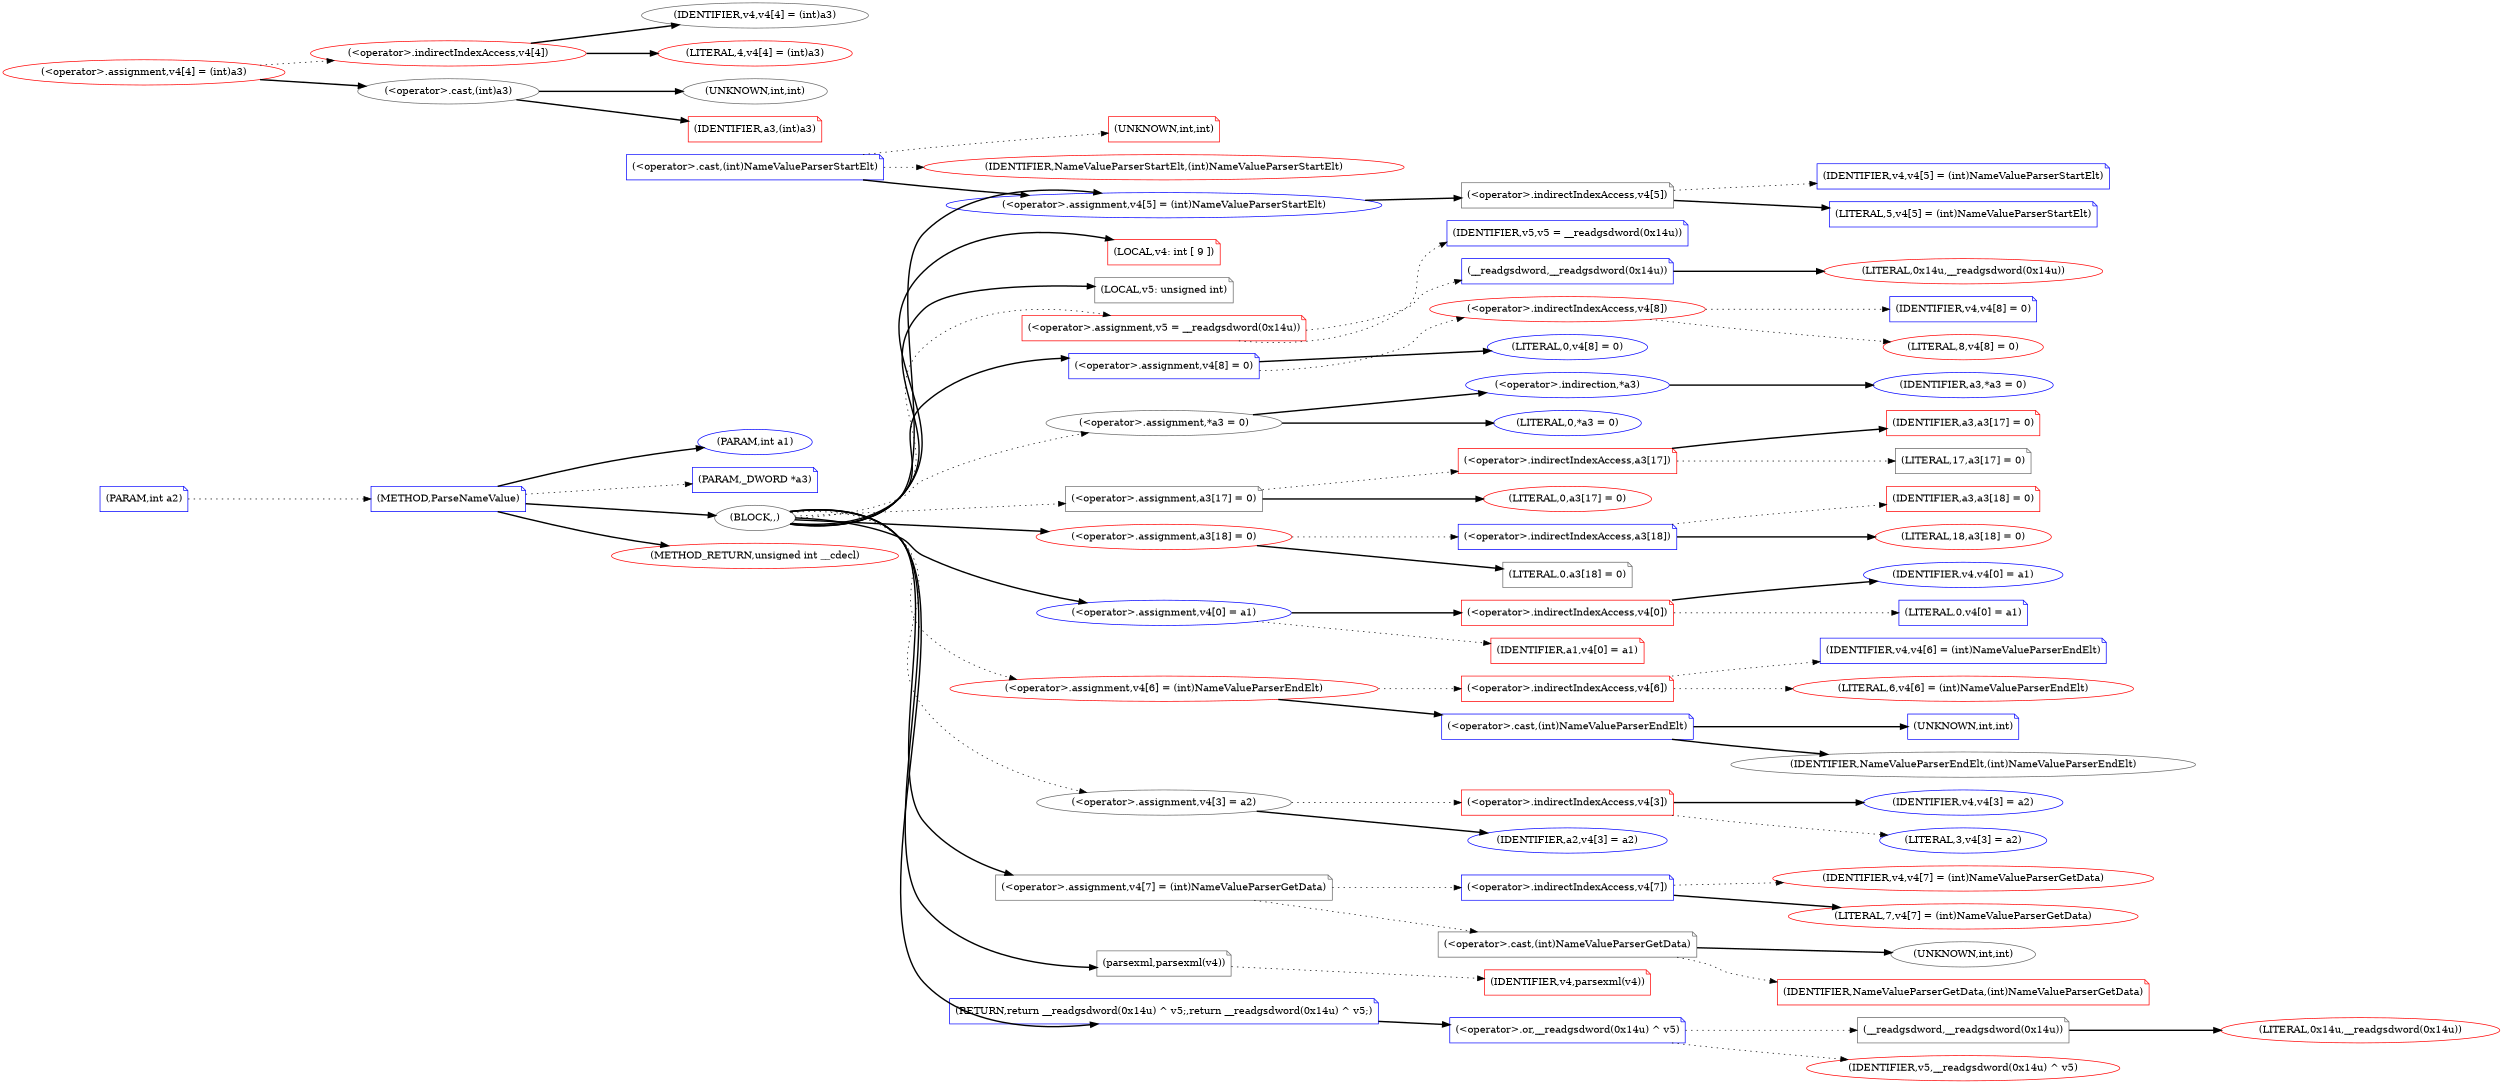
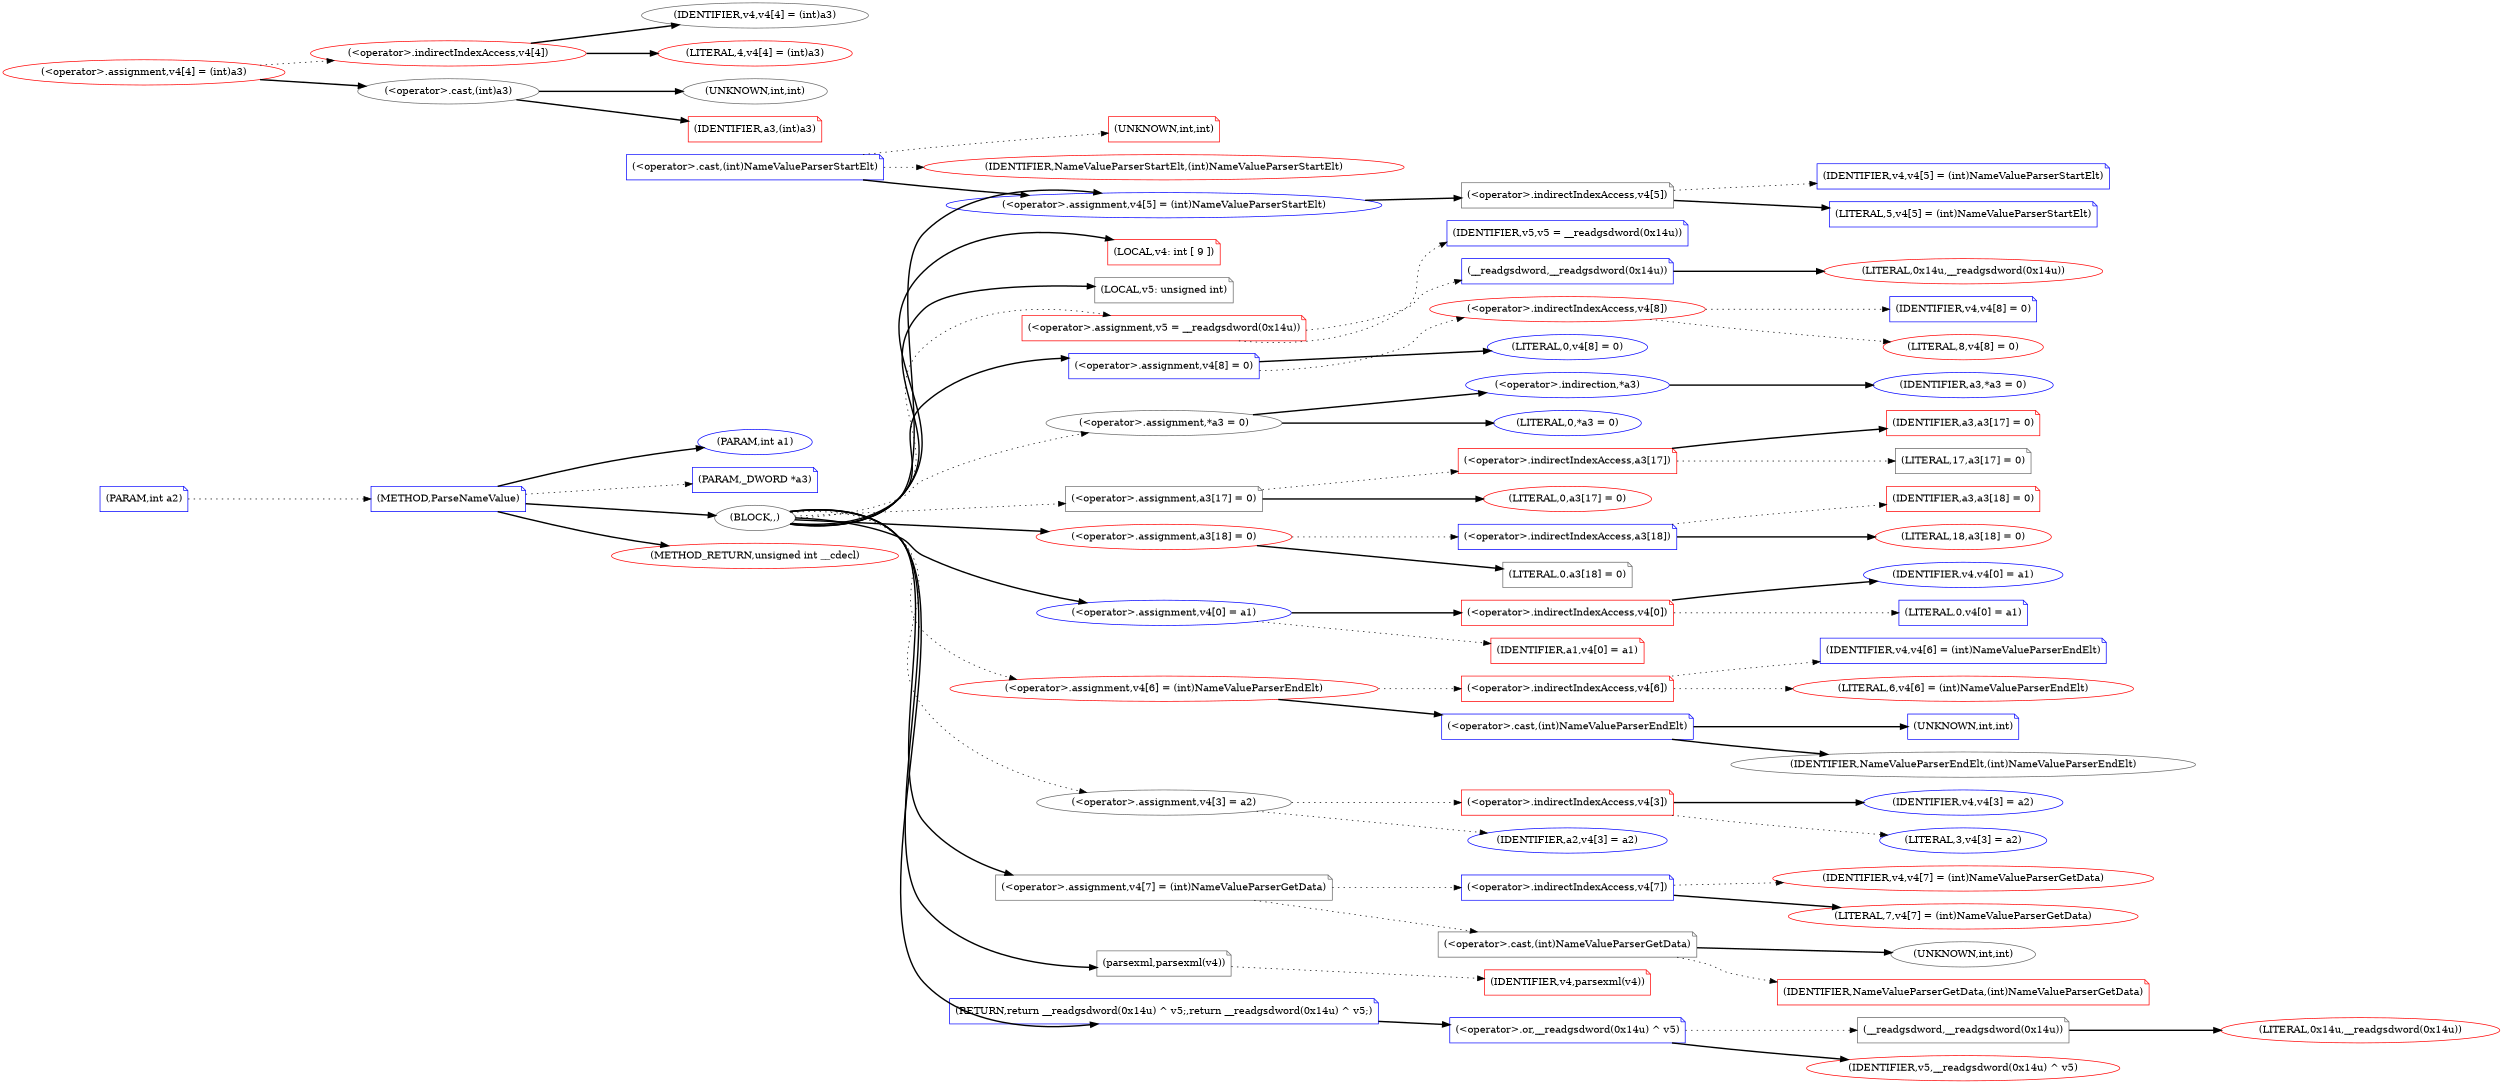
edge "(<operator>.assignment,v4[3] = a2)" -> "(IDENTIFIER,a2,v4[3] = a2)": style bold -> dotted
edge "(<operator>.or,__readgsdword(0x14u) ^ v5)" -> "(IDENTIFIER,v5,__readgsdword(0x14u) ^ v5)": style dotted -> bold
